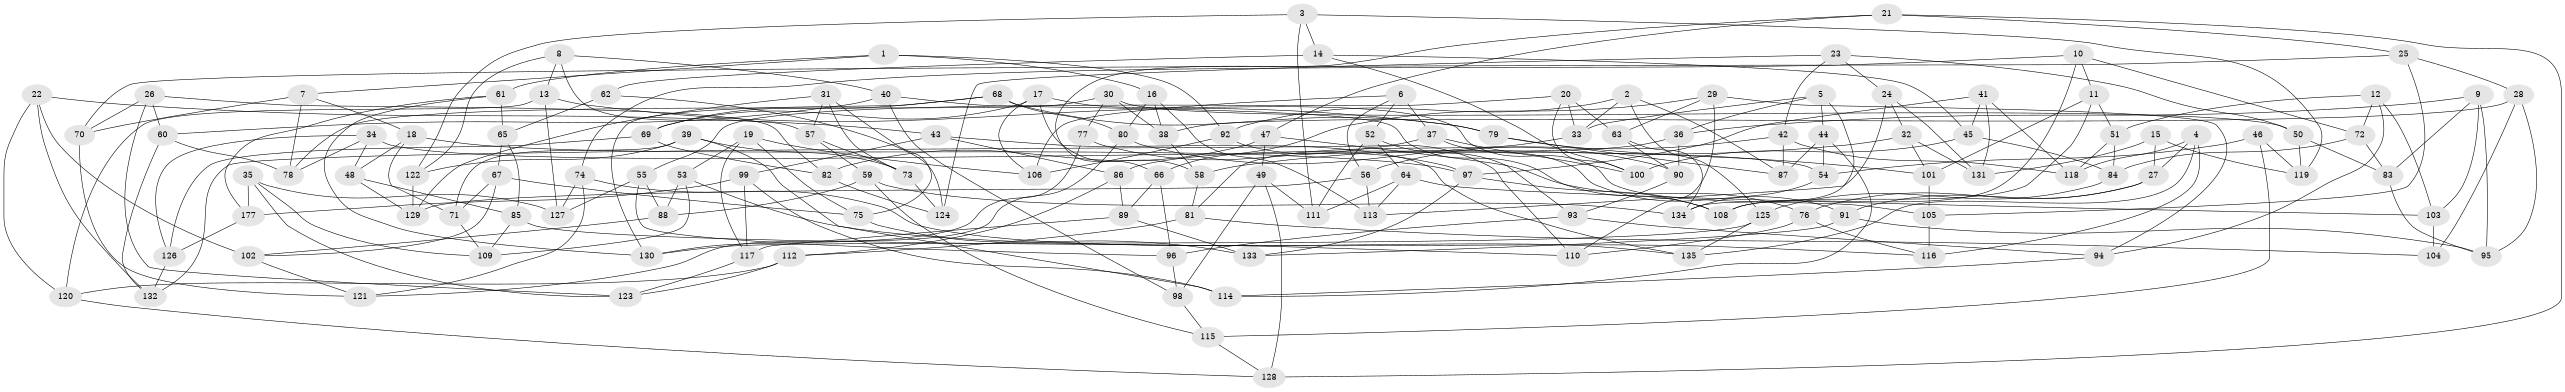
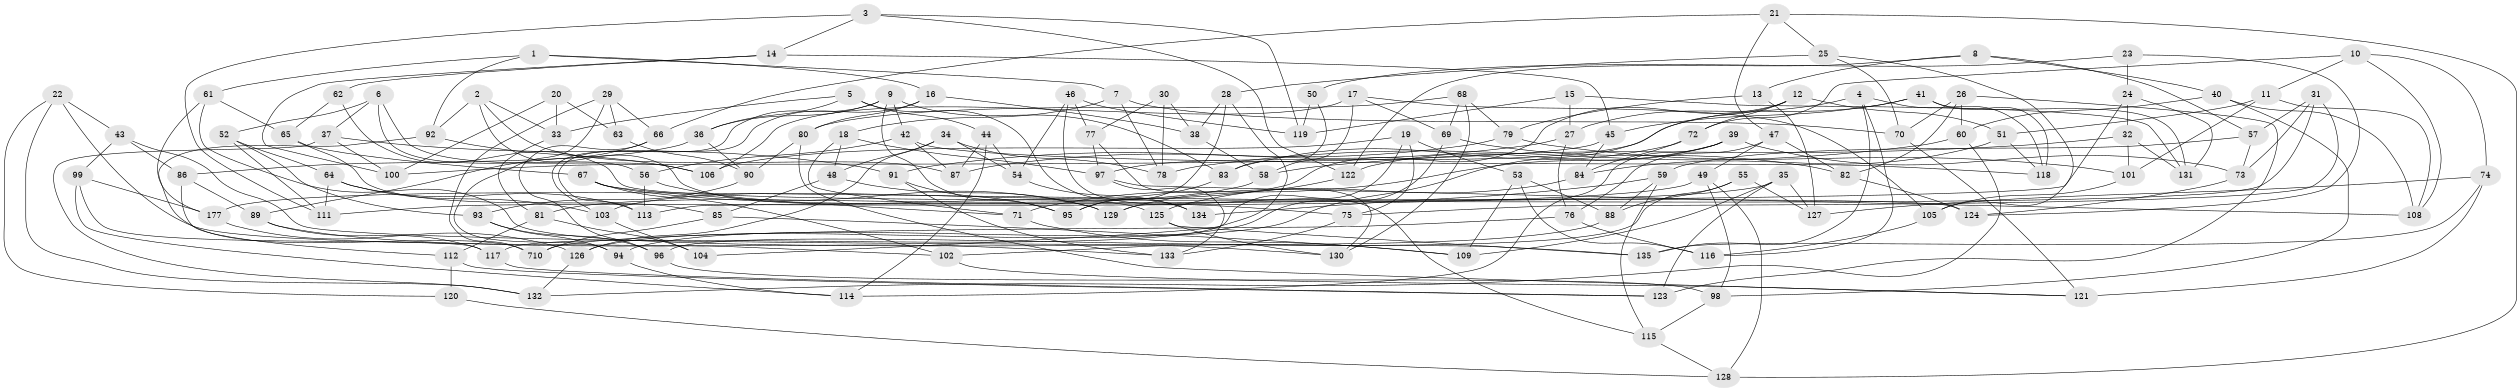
edge "23" -- "42": now "9" -- "42"
edge "20" -- "55": removed
edge "13" -- "120": removed
edge "30" -- "50": removed
edge "46" -- "77": added
edge "63" -- "134": removed
node "110": label "110" -> "710"
